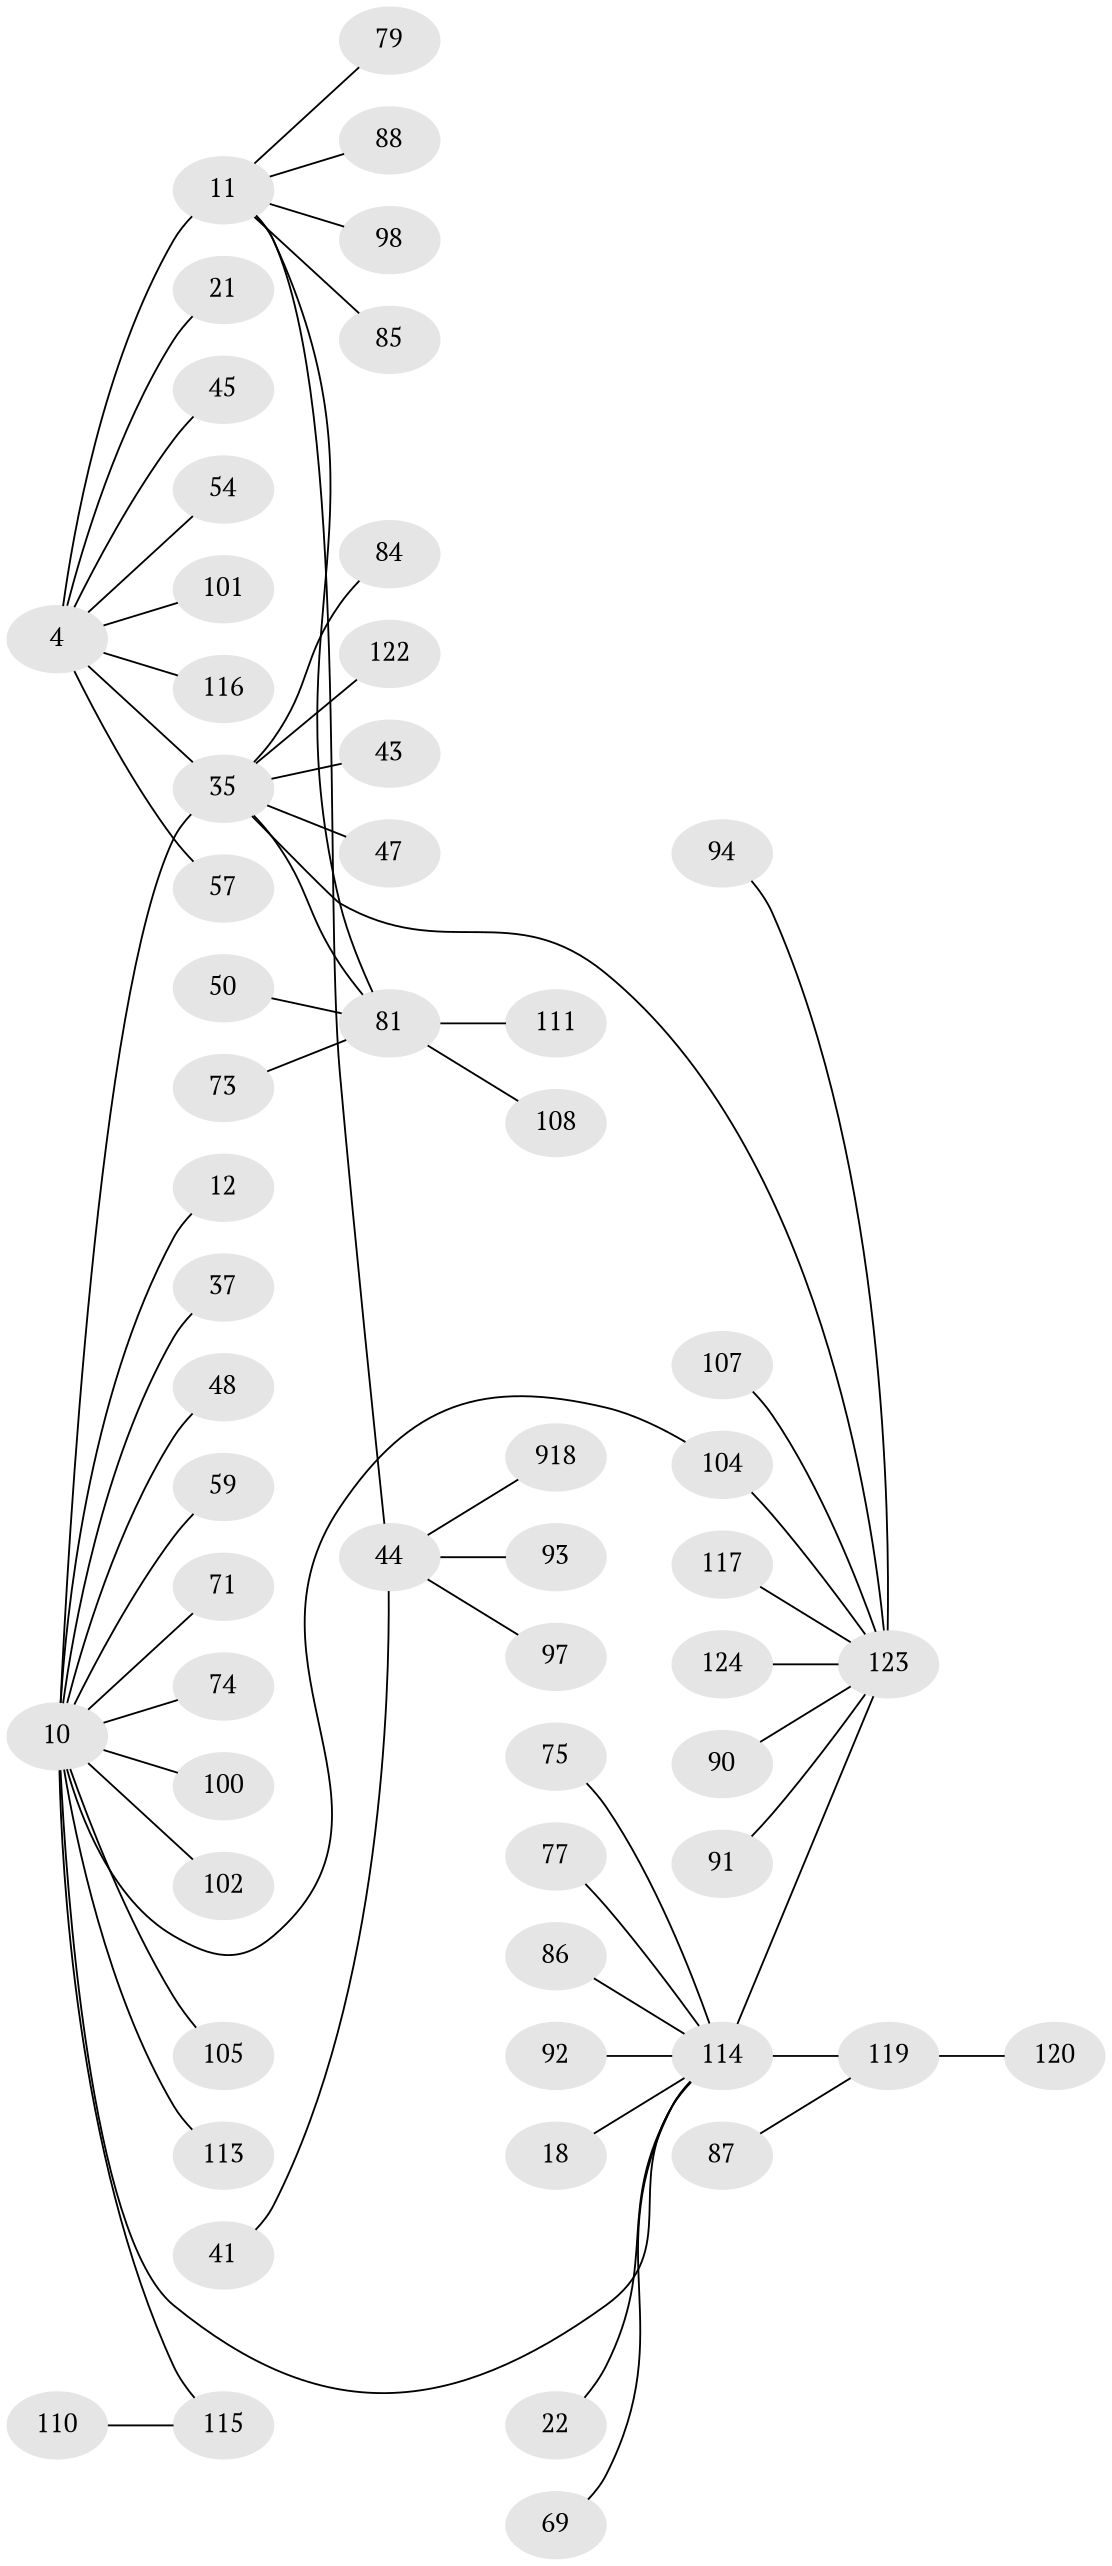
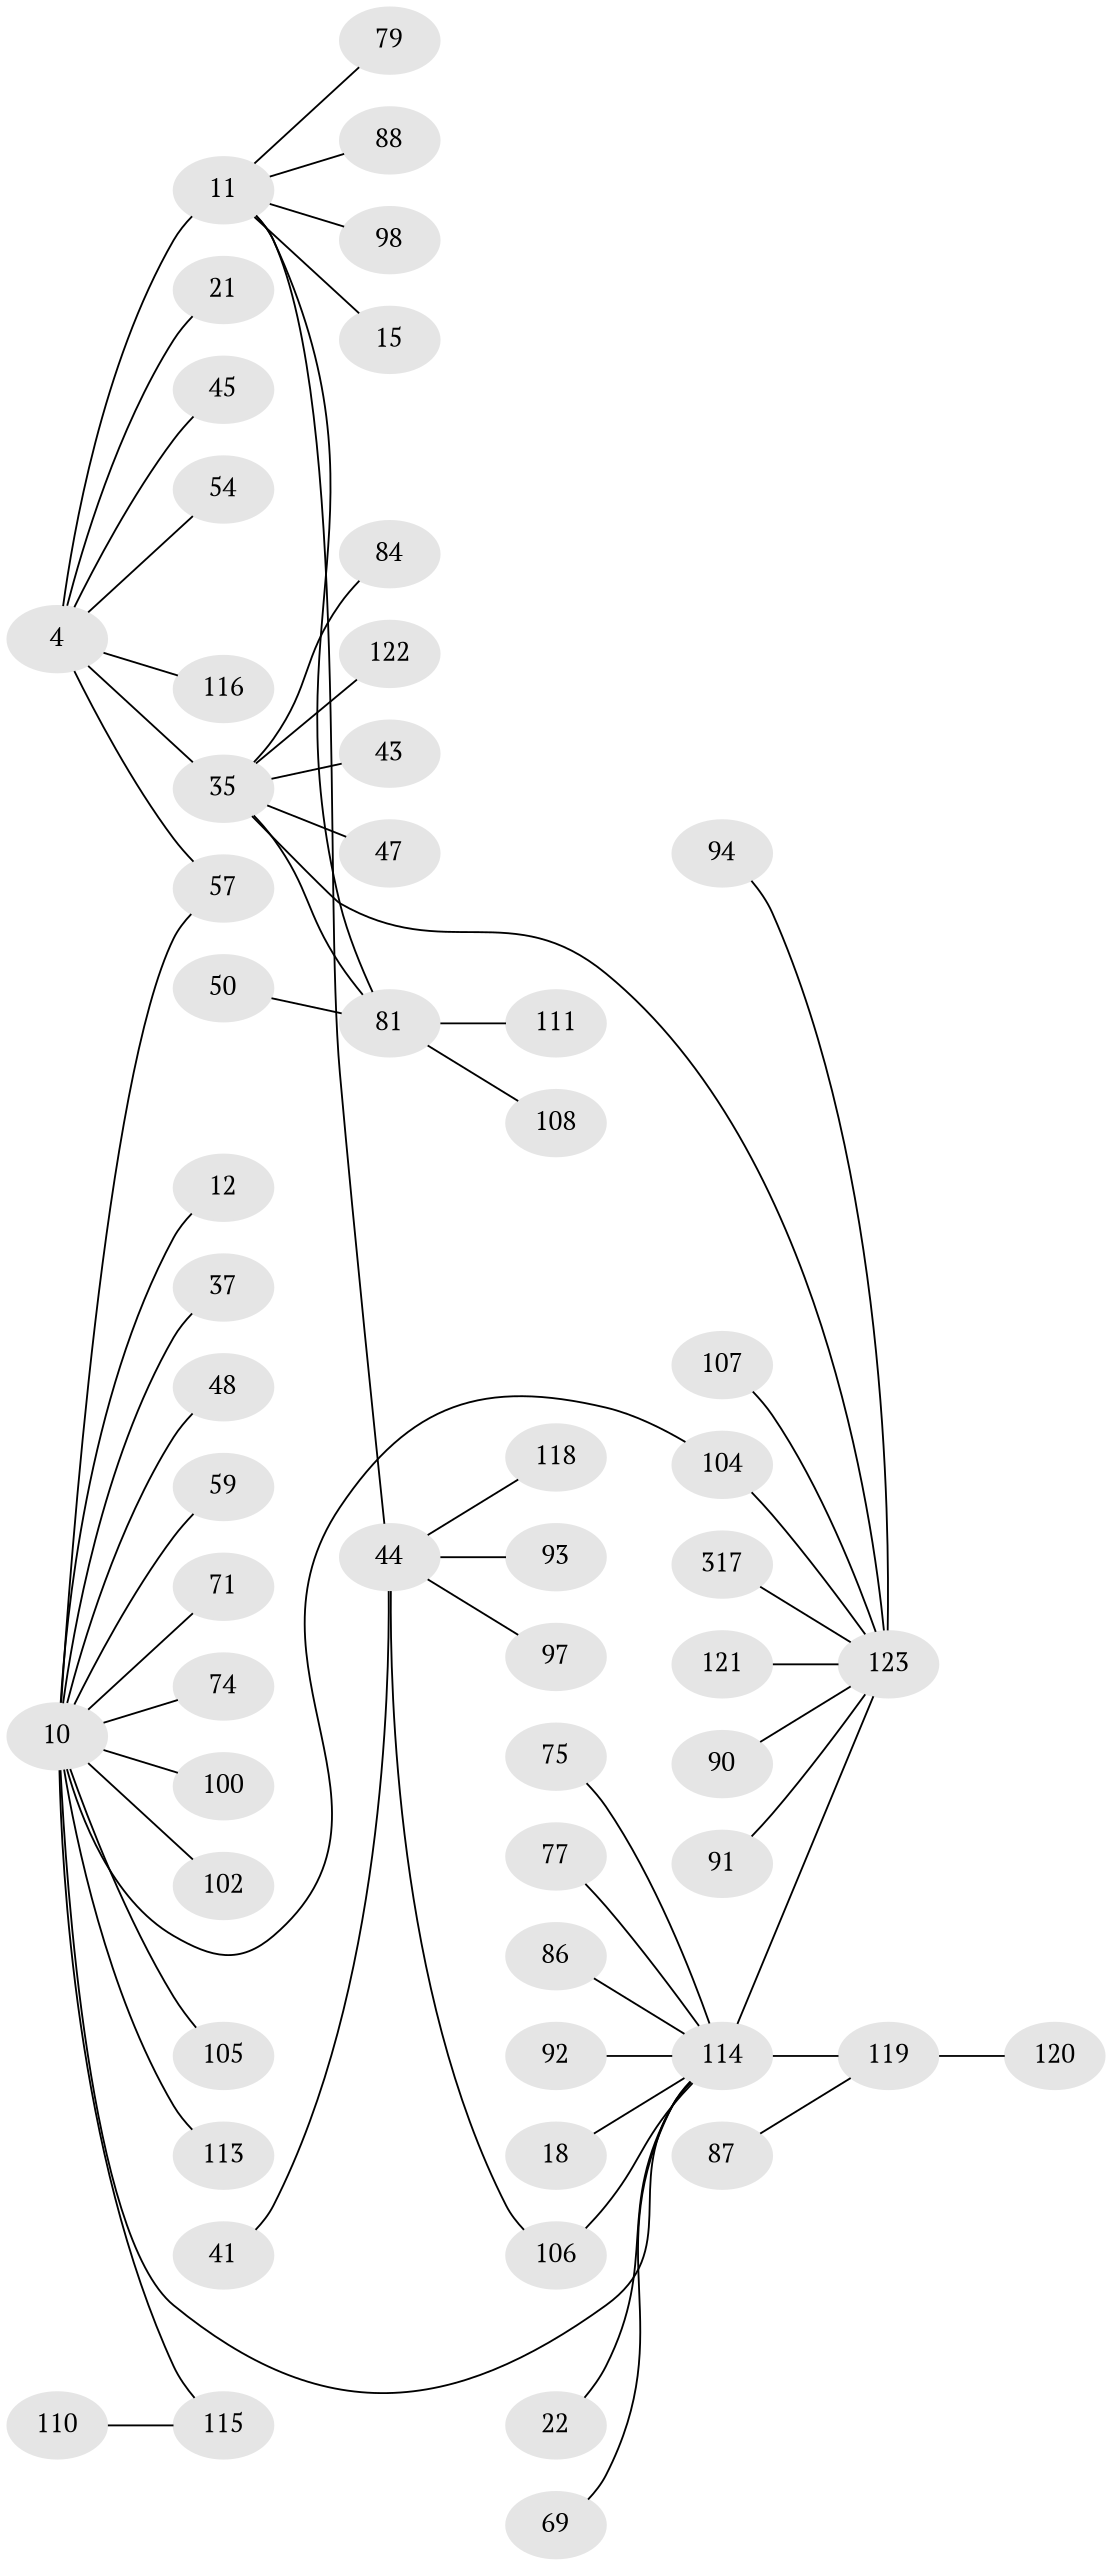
node "85": label "85" -> "15"
node "101": removed
node "73": removed
edge "35" -- "10": now "57" -- "10"
node "918": label "918" -> "118"
node "117": label "117" -> "317"
node "124": label "124" -> "121"
node "106": added
